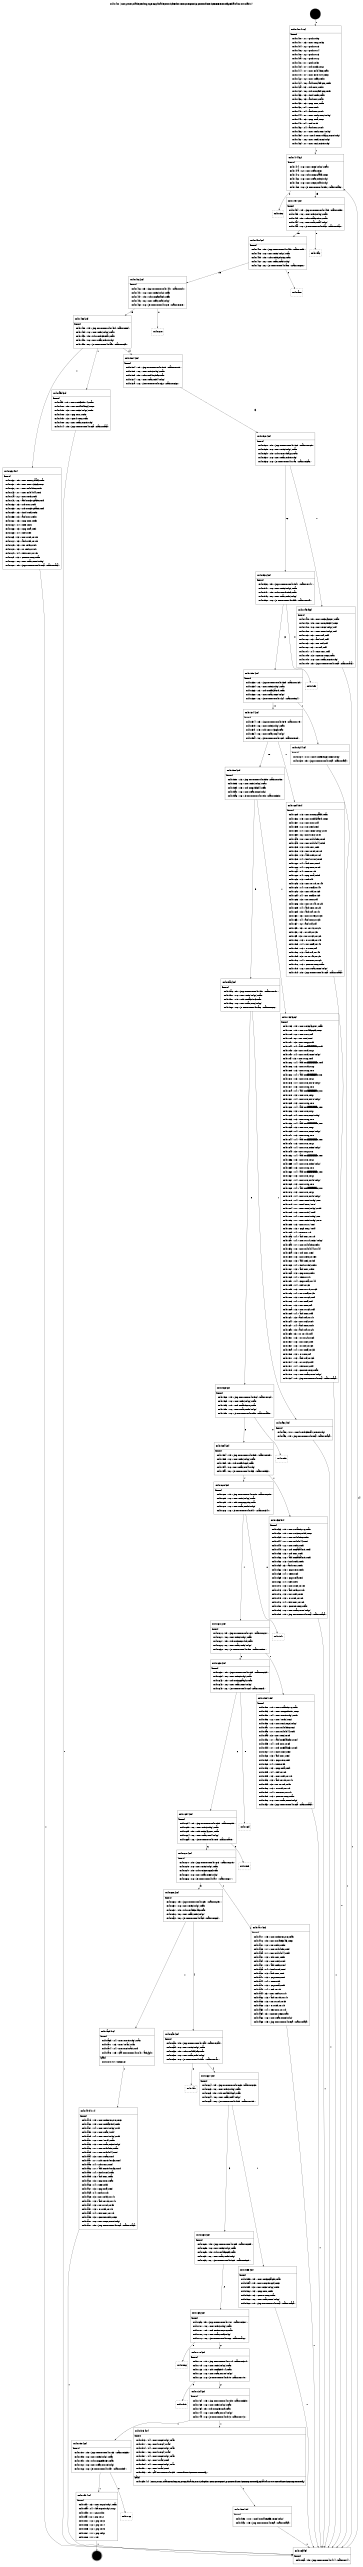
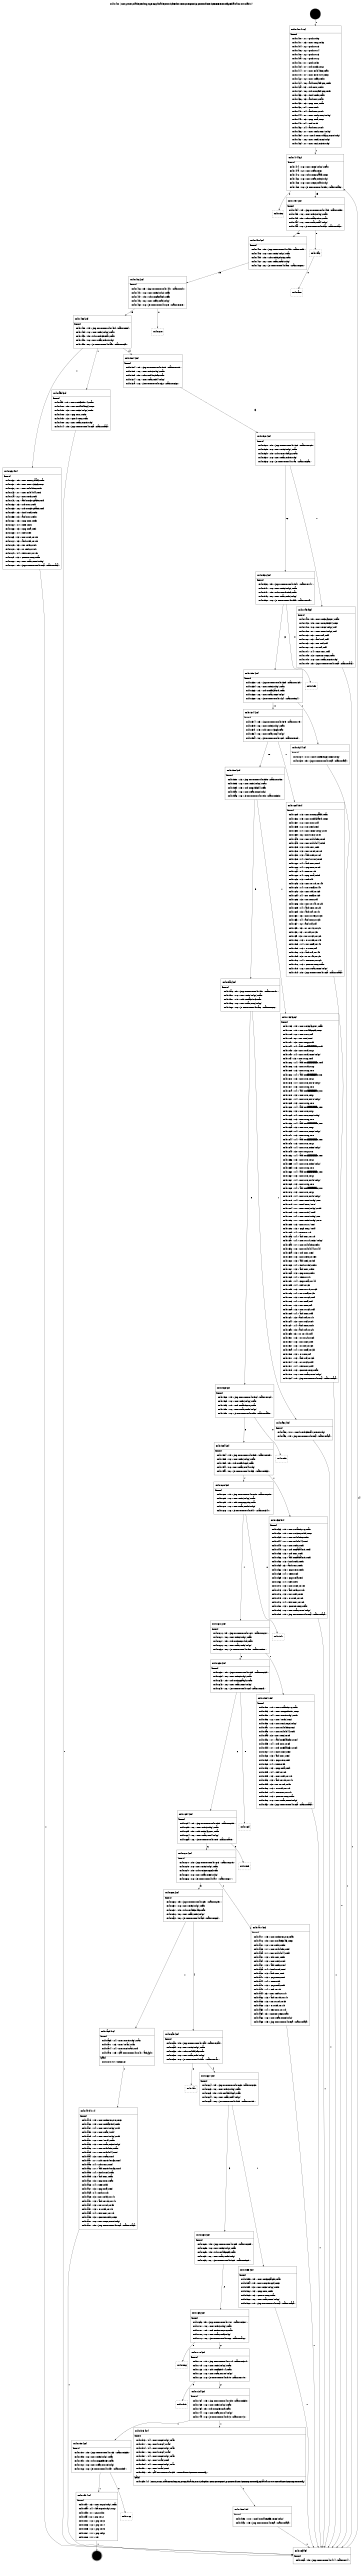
edge "0x4014b0 [28]" -> "0x401a08": now "0x4019a2" -> "0x401a08"
